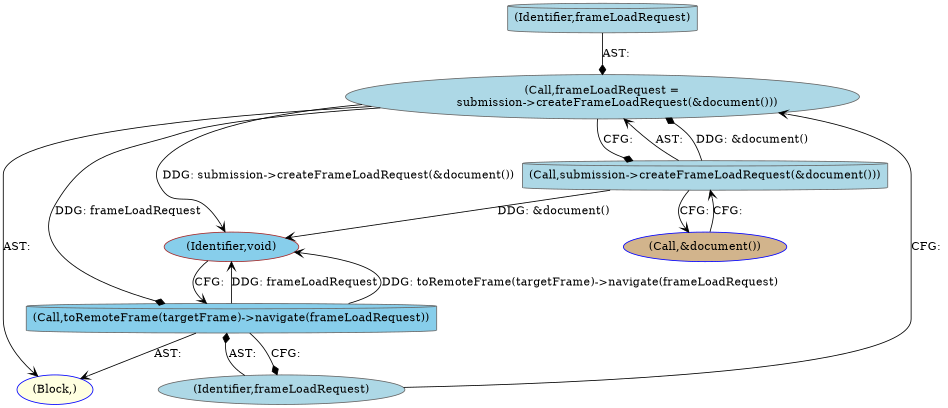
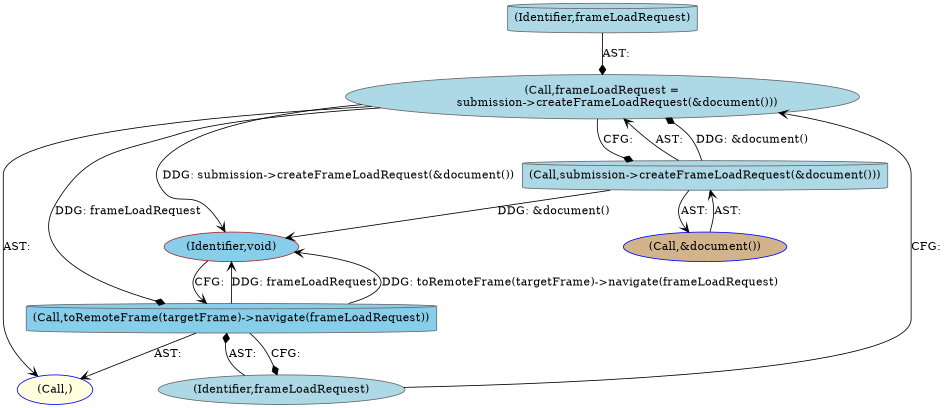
edge "(Call,submission->createFrameLoadRequest(&document()))" -> "(Call,&document())": label "CFG: " -> "AST: "
edge "(Call,&document())" -> "(Call,submission->createFrameLoadRequest(&document()))": label "CFG: " -> "AST: "
node "(Block,)": label "(Block,)" -> "(Call,)"
